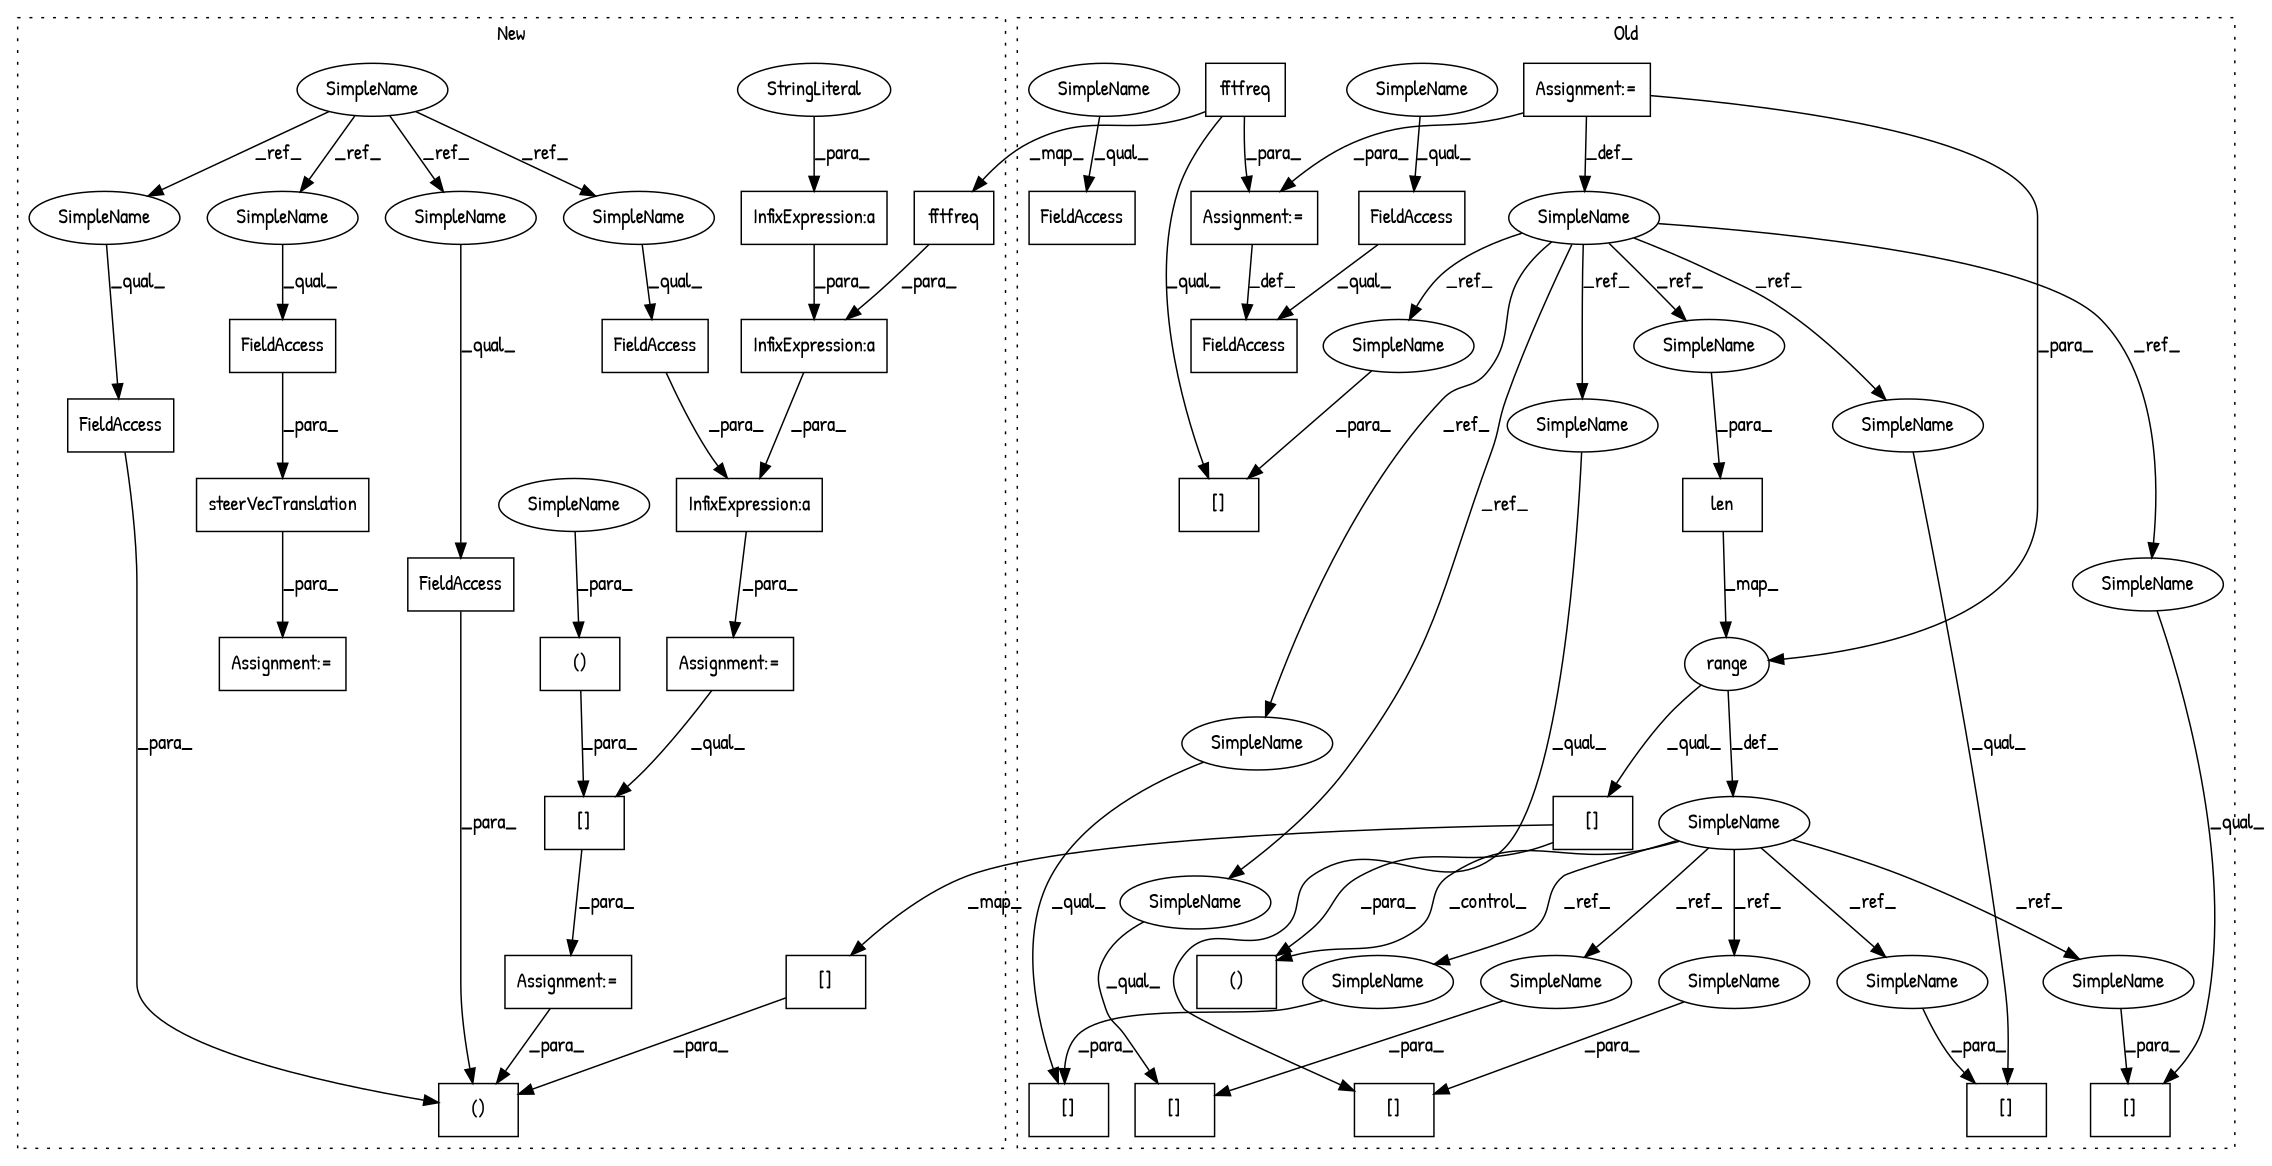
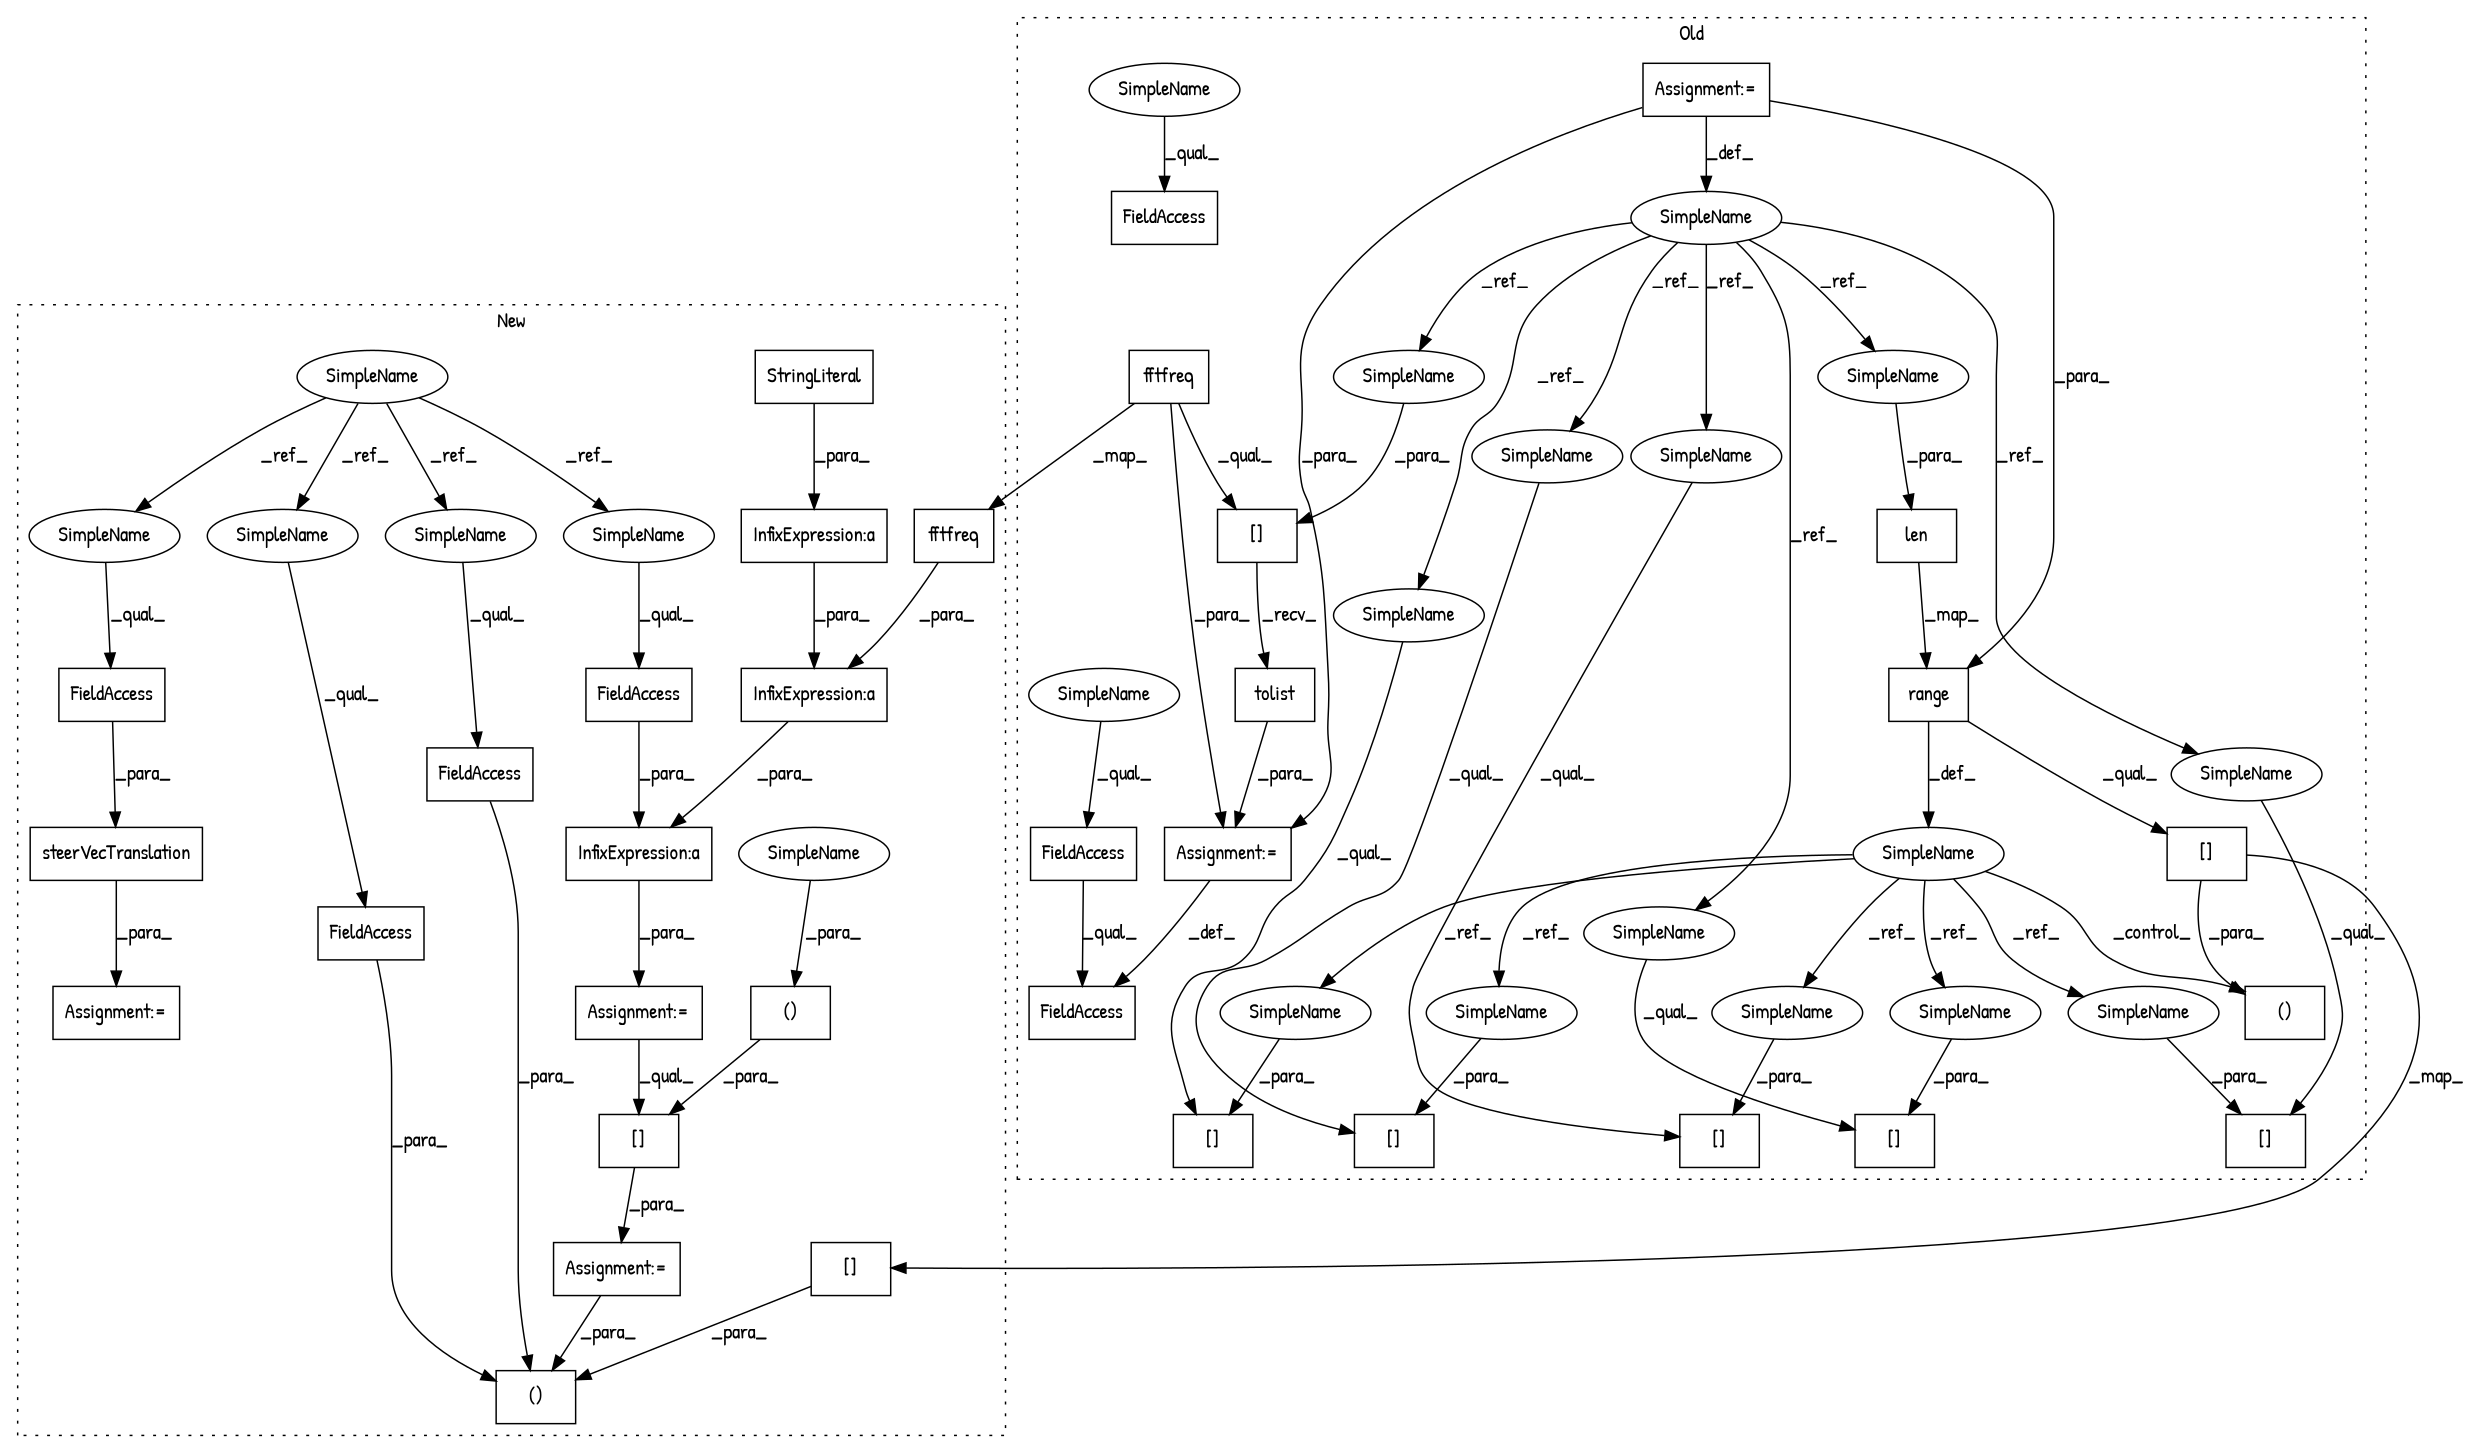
node "StringLiteral": shape ellipse -> box
node "range": shape ellipse -> box
node "tolist": added
